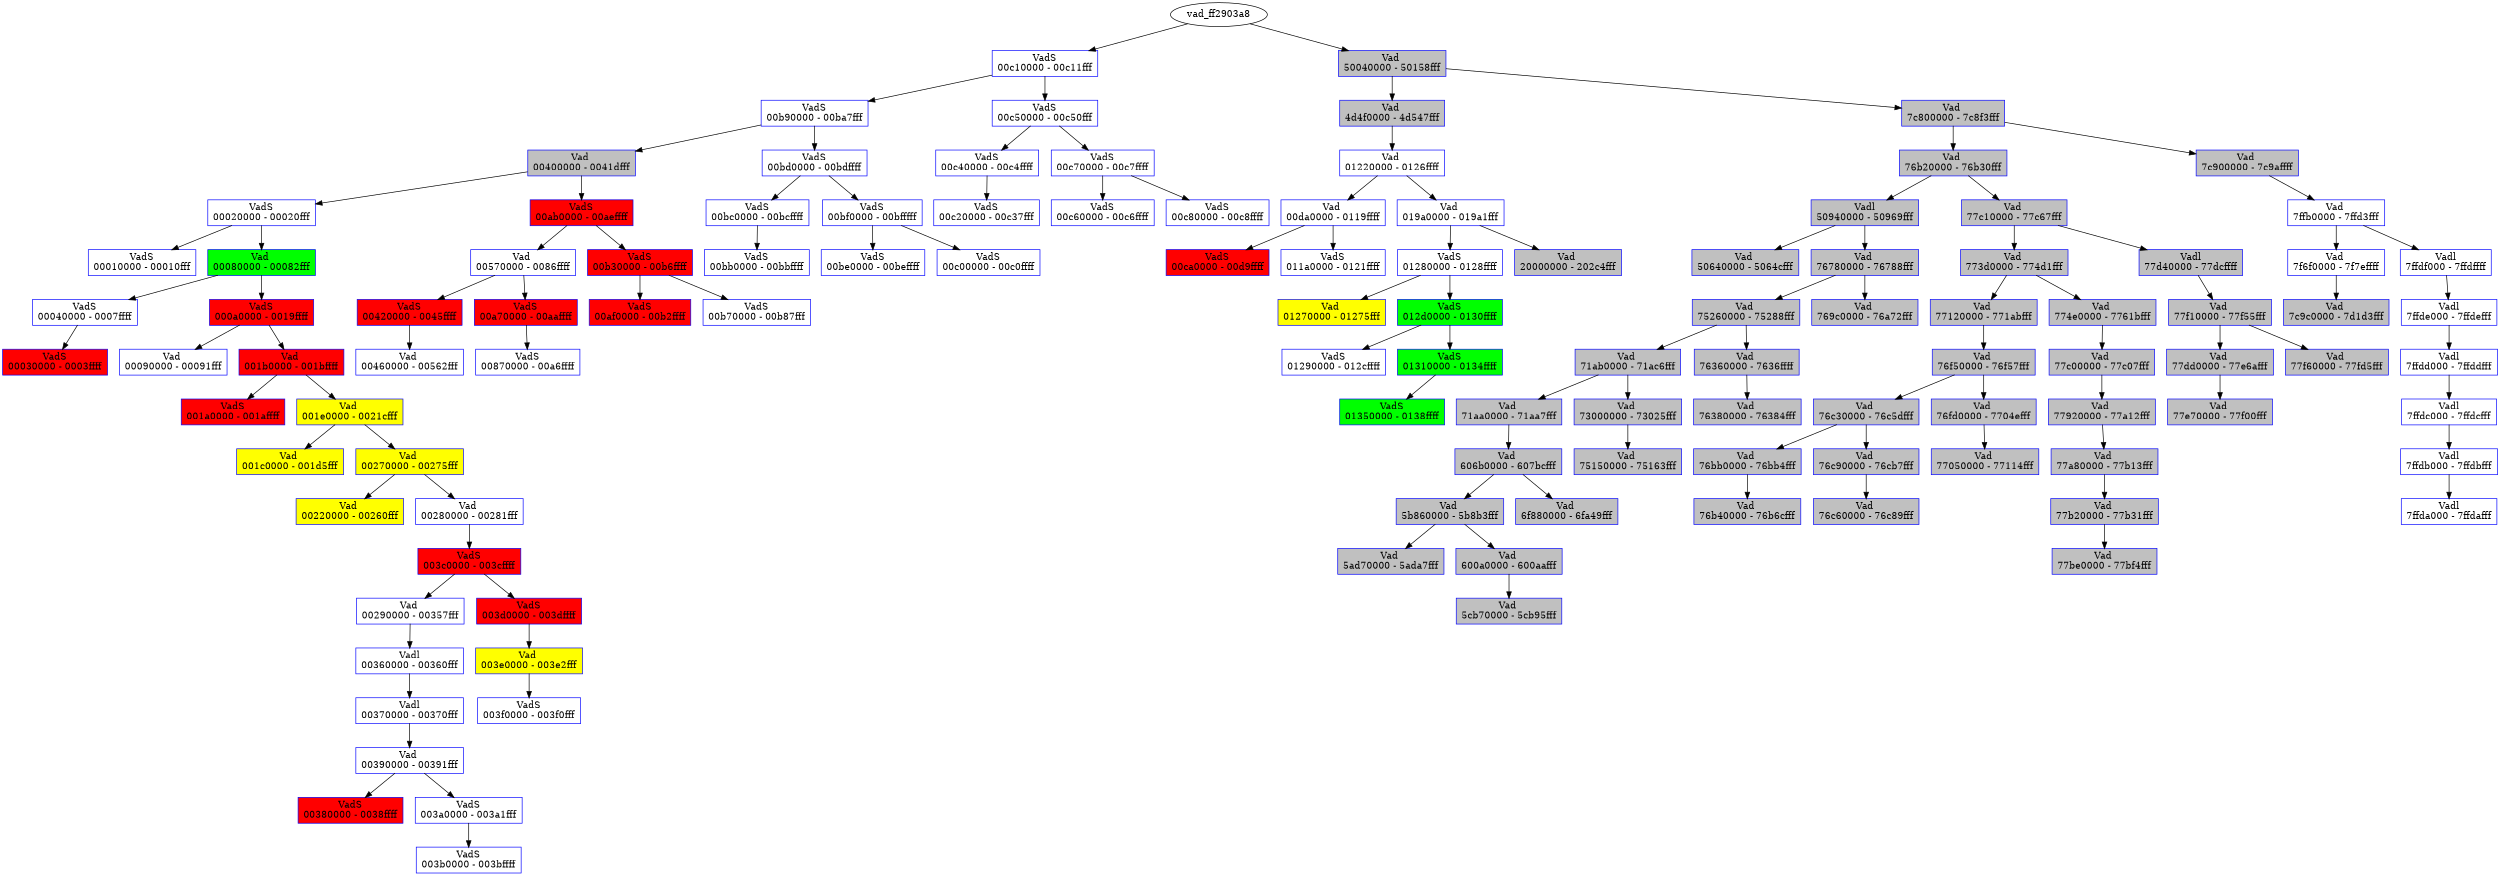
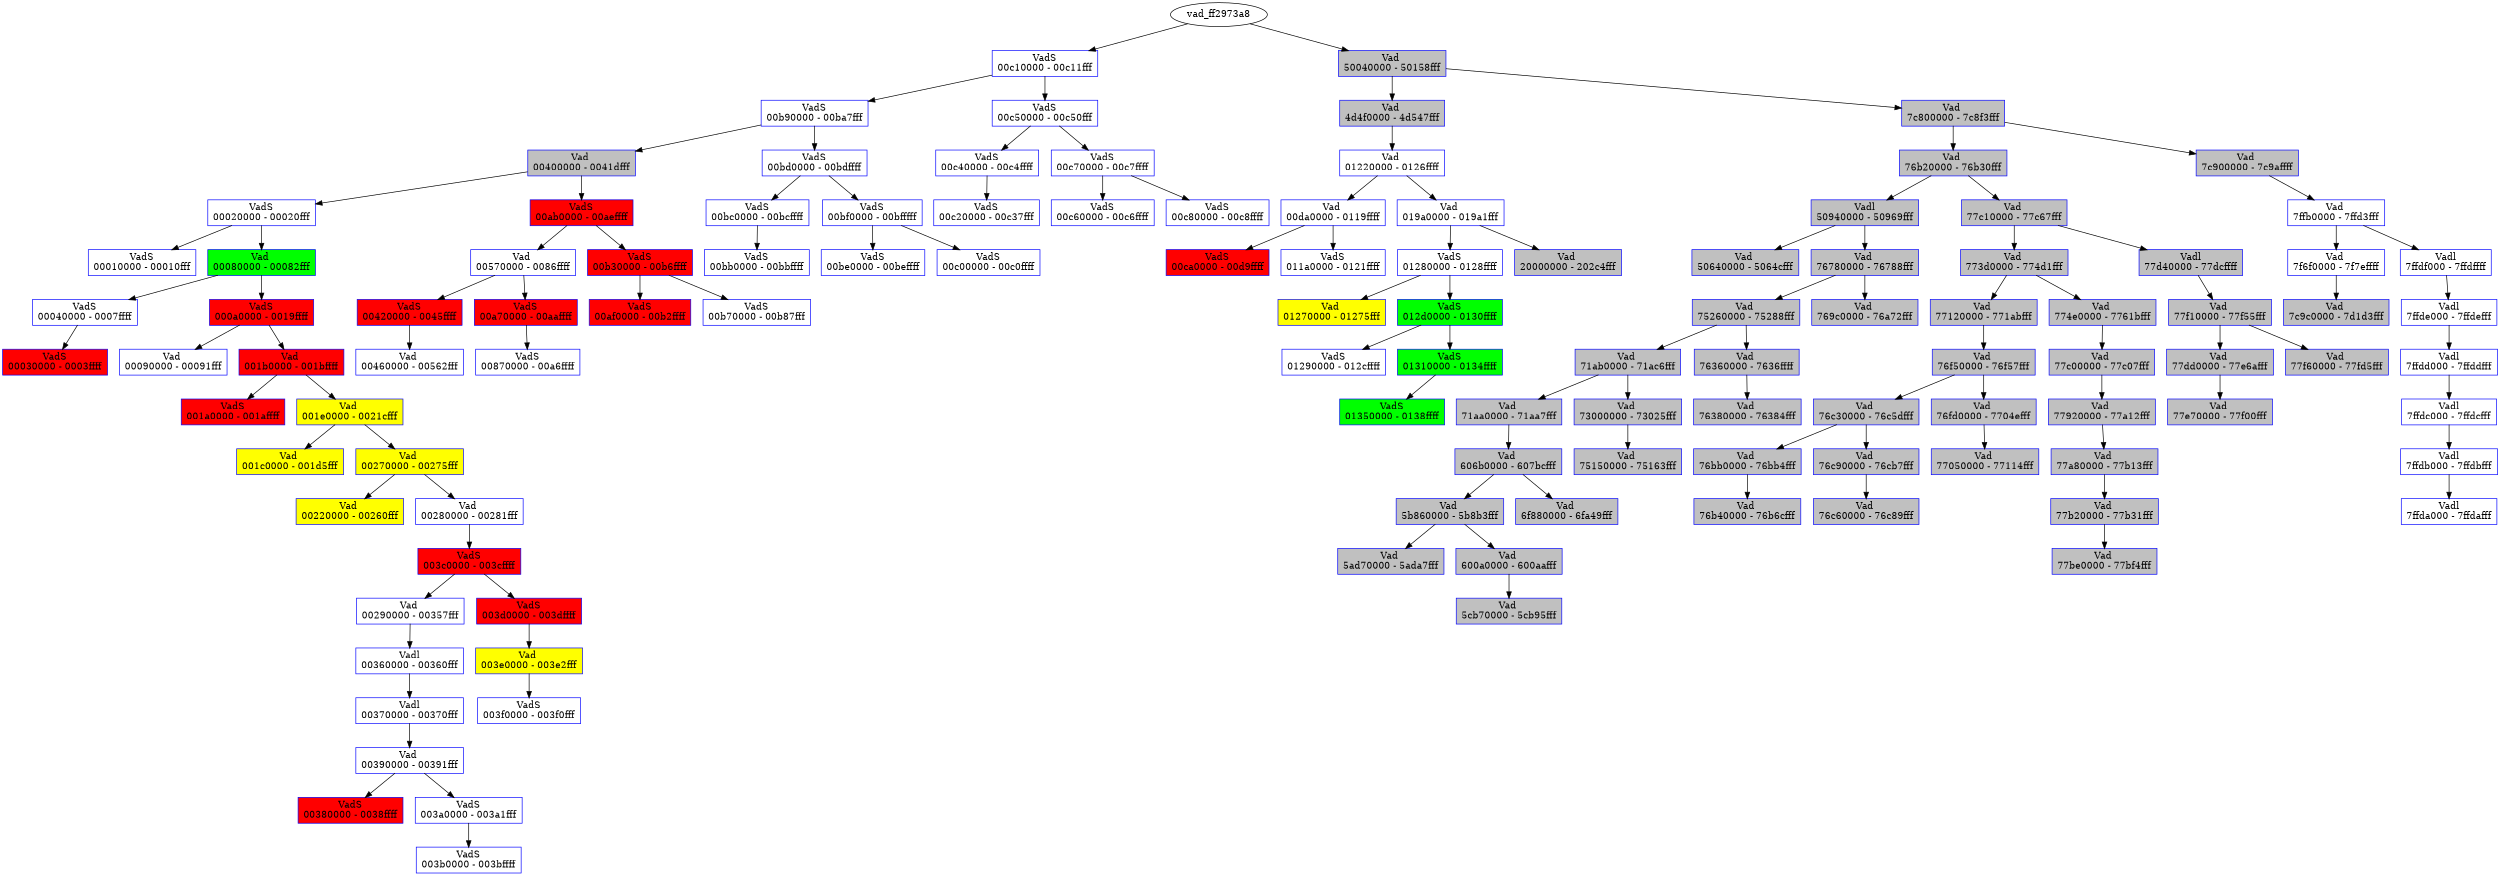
node "vad_ff2903a8": label "vad_ff2903a8" -> "vad_ff2973a8"
